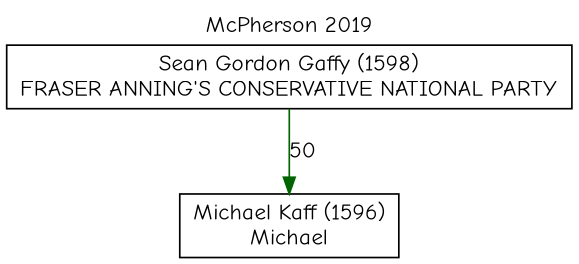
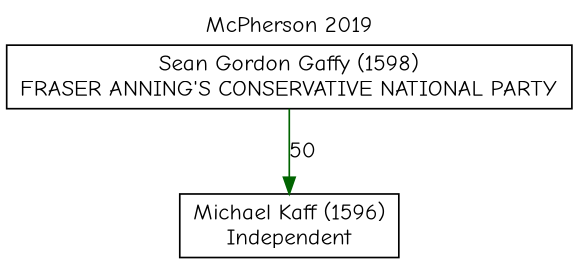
node "Michael Kaff (1596) Michael": label "Michael Kaff (1596) Michael" -> "Michael Kaff (1596) Independent"
